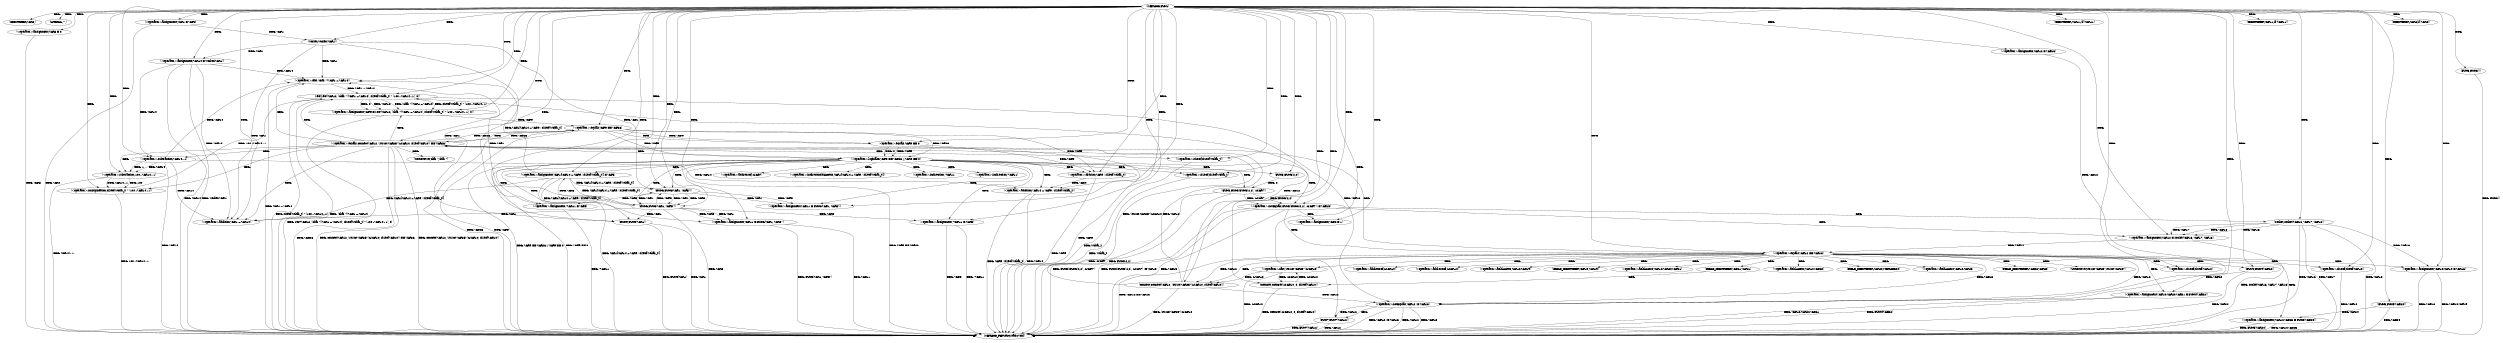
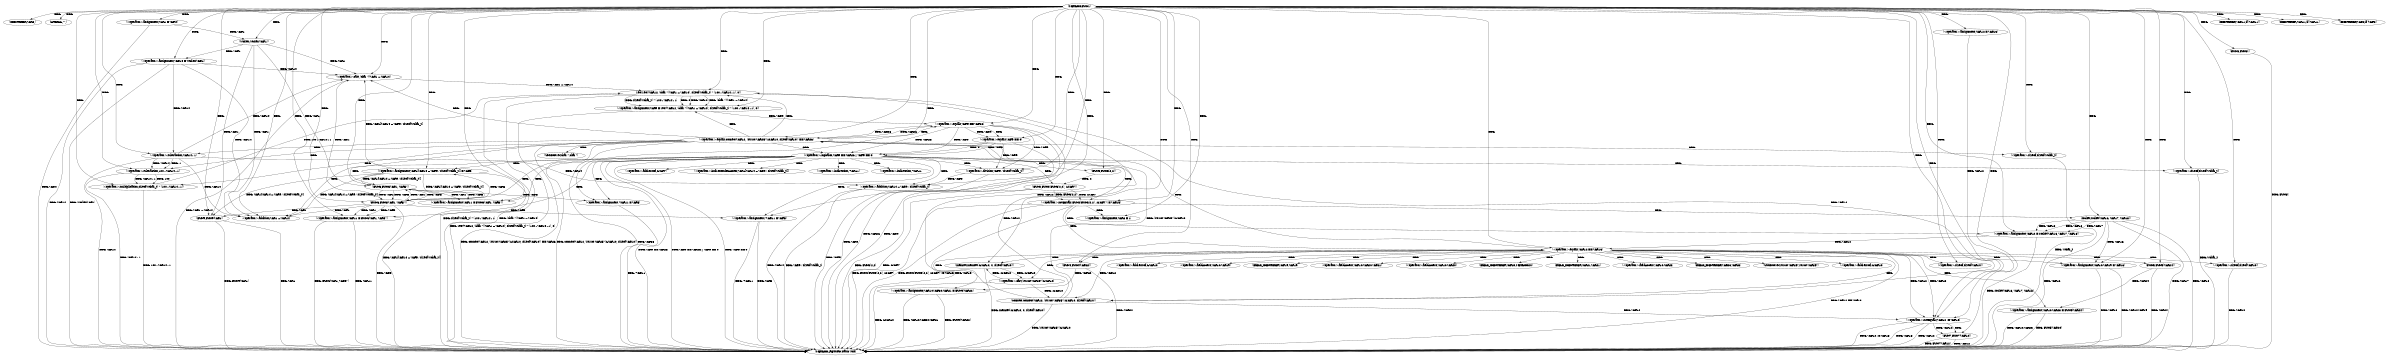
node "(<operator>.assignment,VAR8 = 0)": removed
edge "(<operator>.equals,VAR12 == VAR13)" -> "(FUN5,FUN5(VAR24))": added, label "CDG:"
edge "(FIELD_IDENTIFIER,VAR21,VAR21)" -> "(memset,memset(&VAR10, 0, sizeof(VAR10)))": now "(<operator>.equals,VAR12 == VAR13)" -> "(memset,memset(&VAR10, 0, sizeof(VAR10)))"
